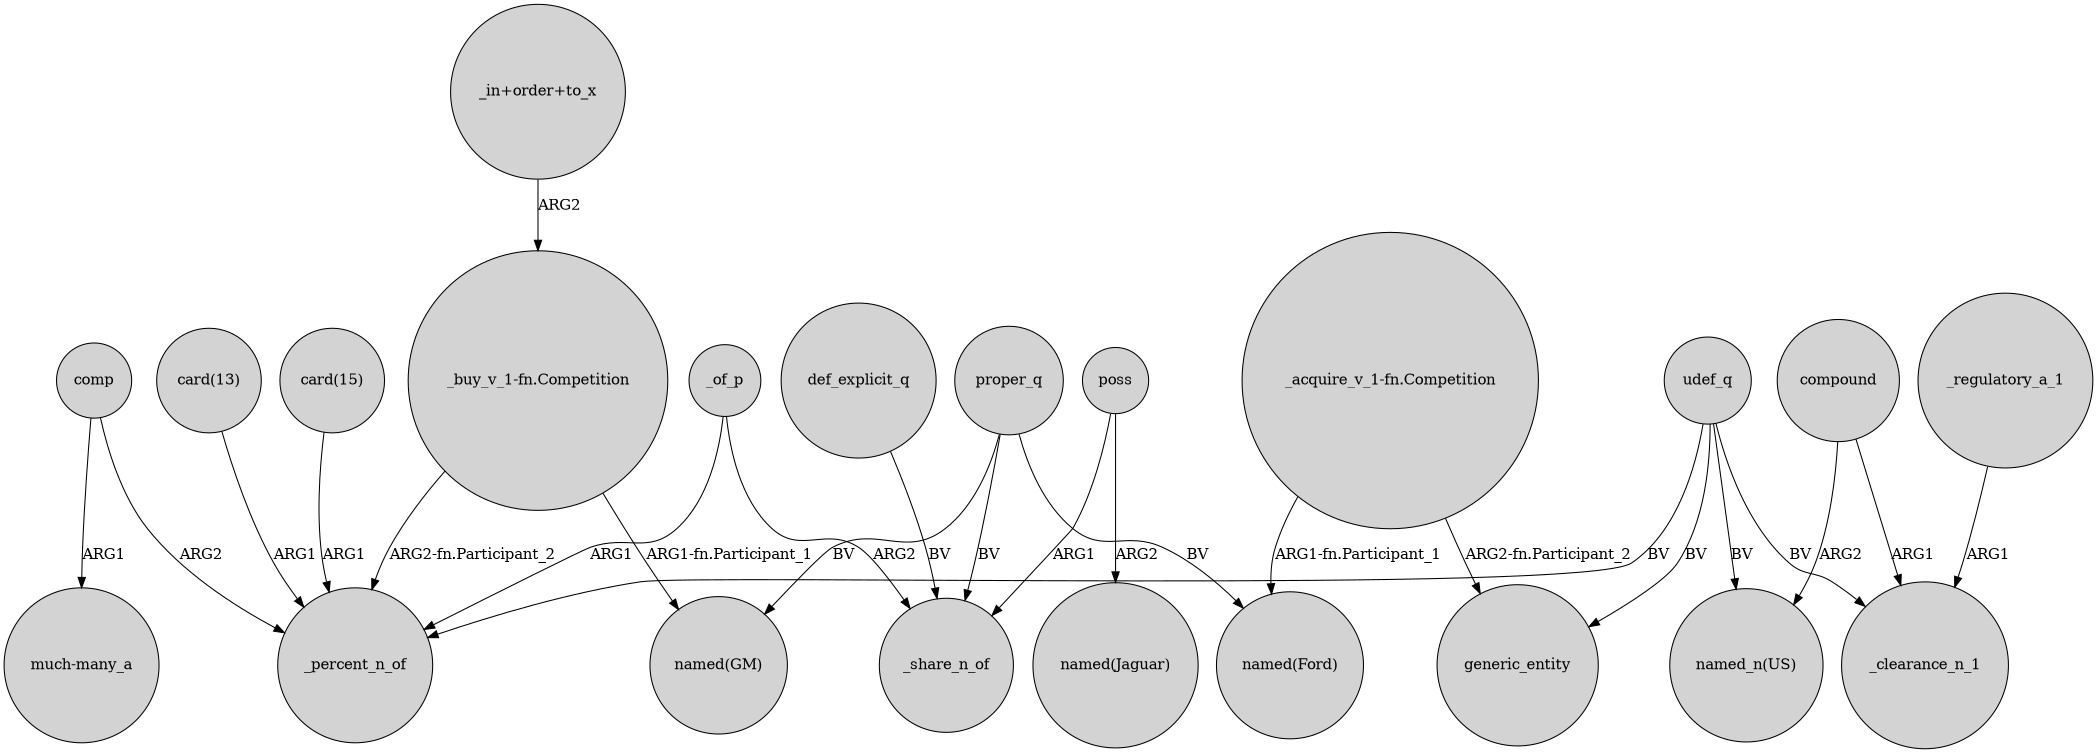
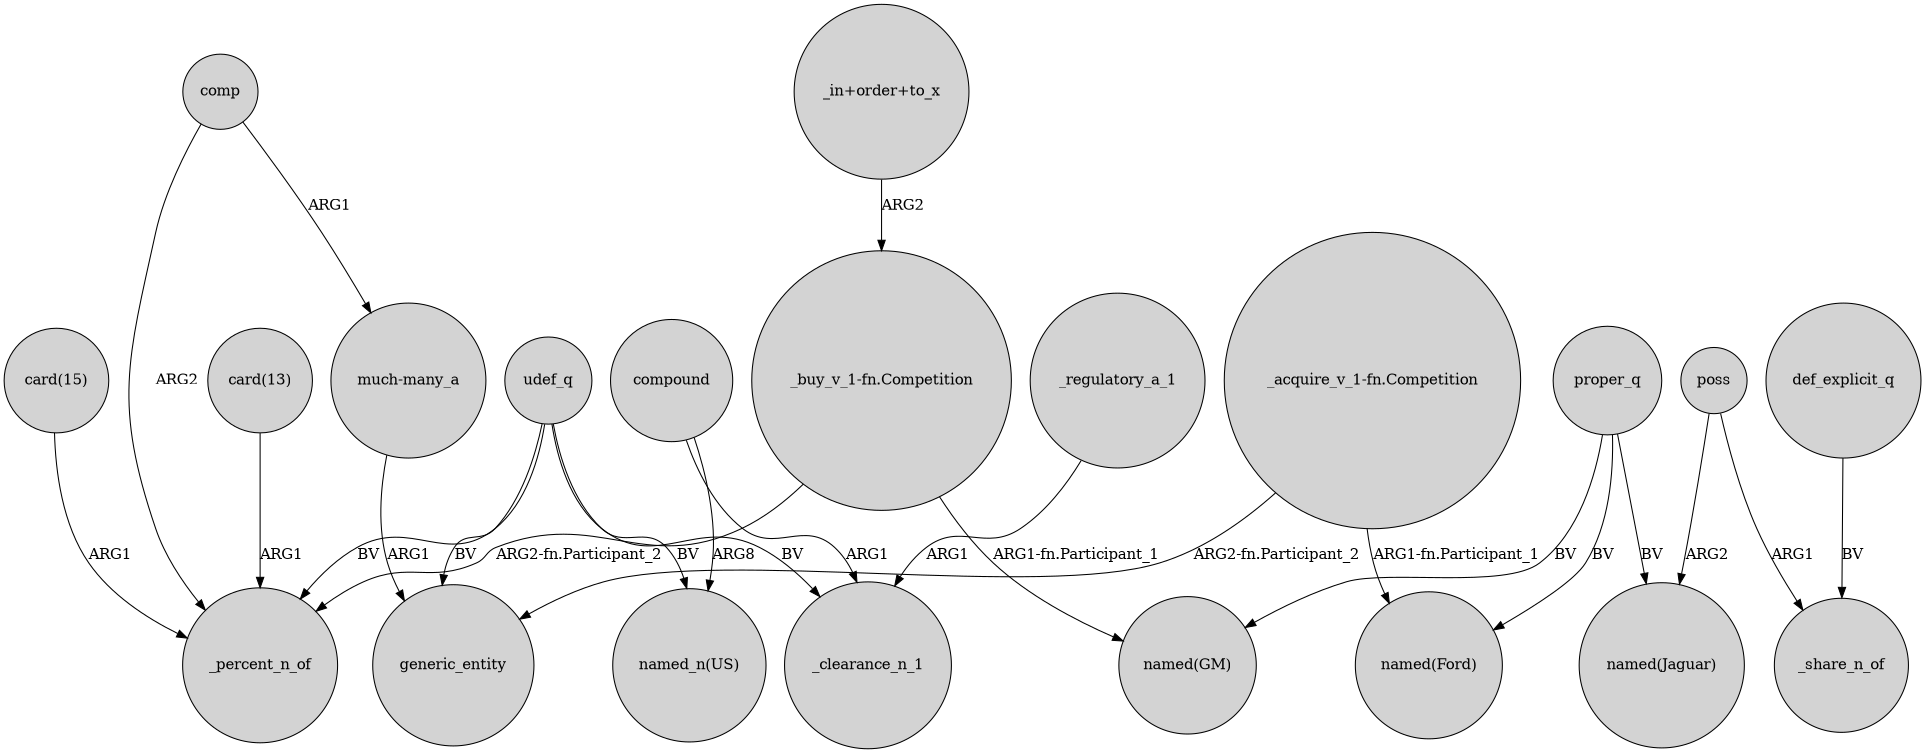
node "_of_p": removed
edge "proper_q" -> "_share_n_of": now "proper_q" -> "named(Jaguar)"
edge "much-many_a" -> "generic_entity": added, label "ARG1"
edge "compound" -> "named_n(US)": label "ARG2" -> "ARG8"
